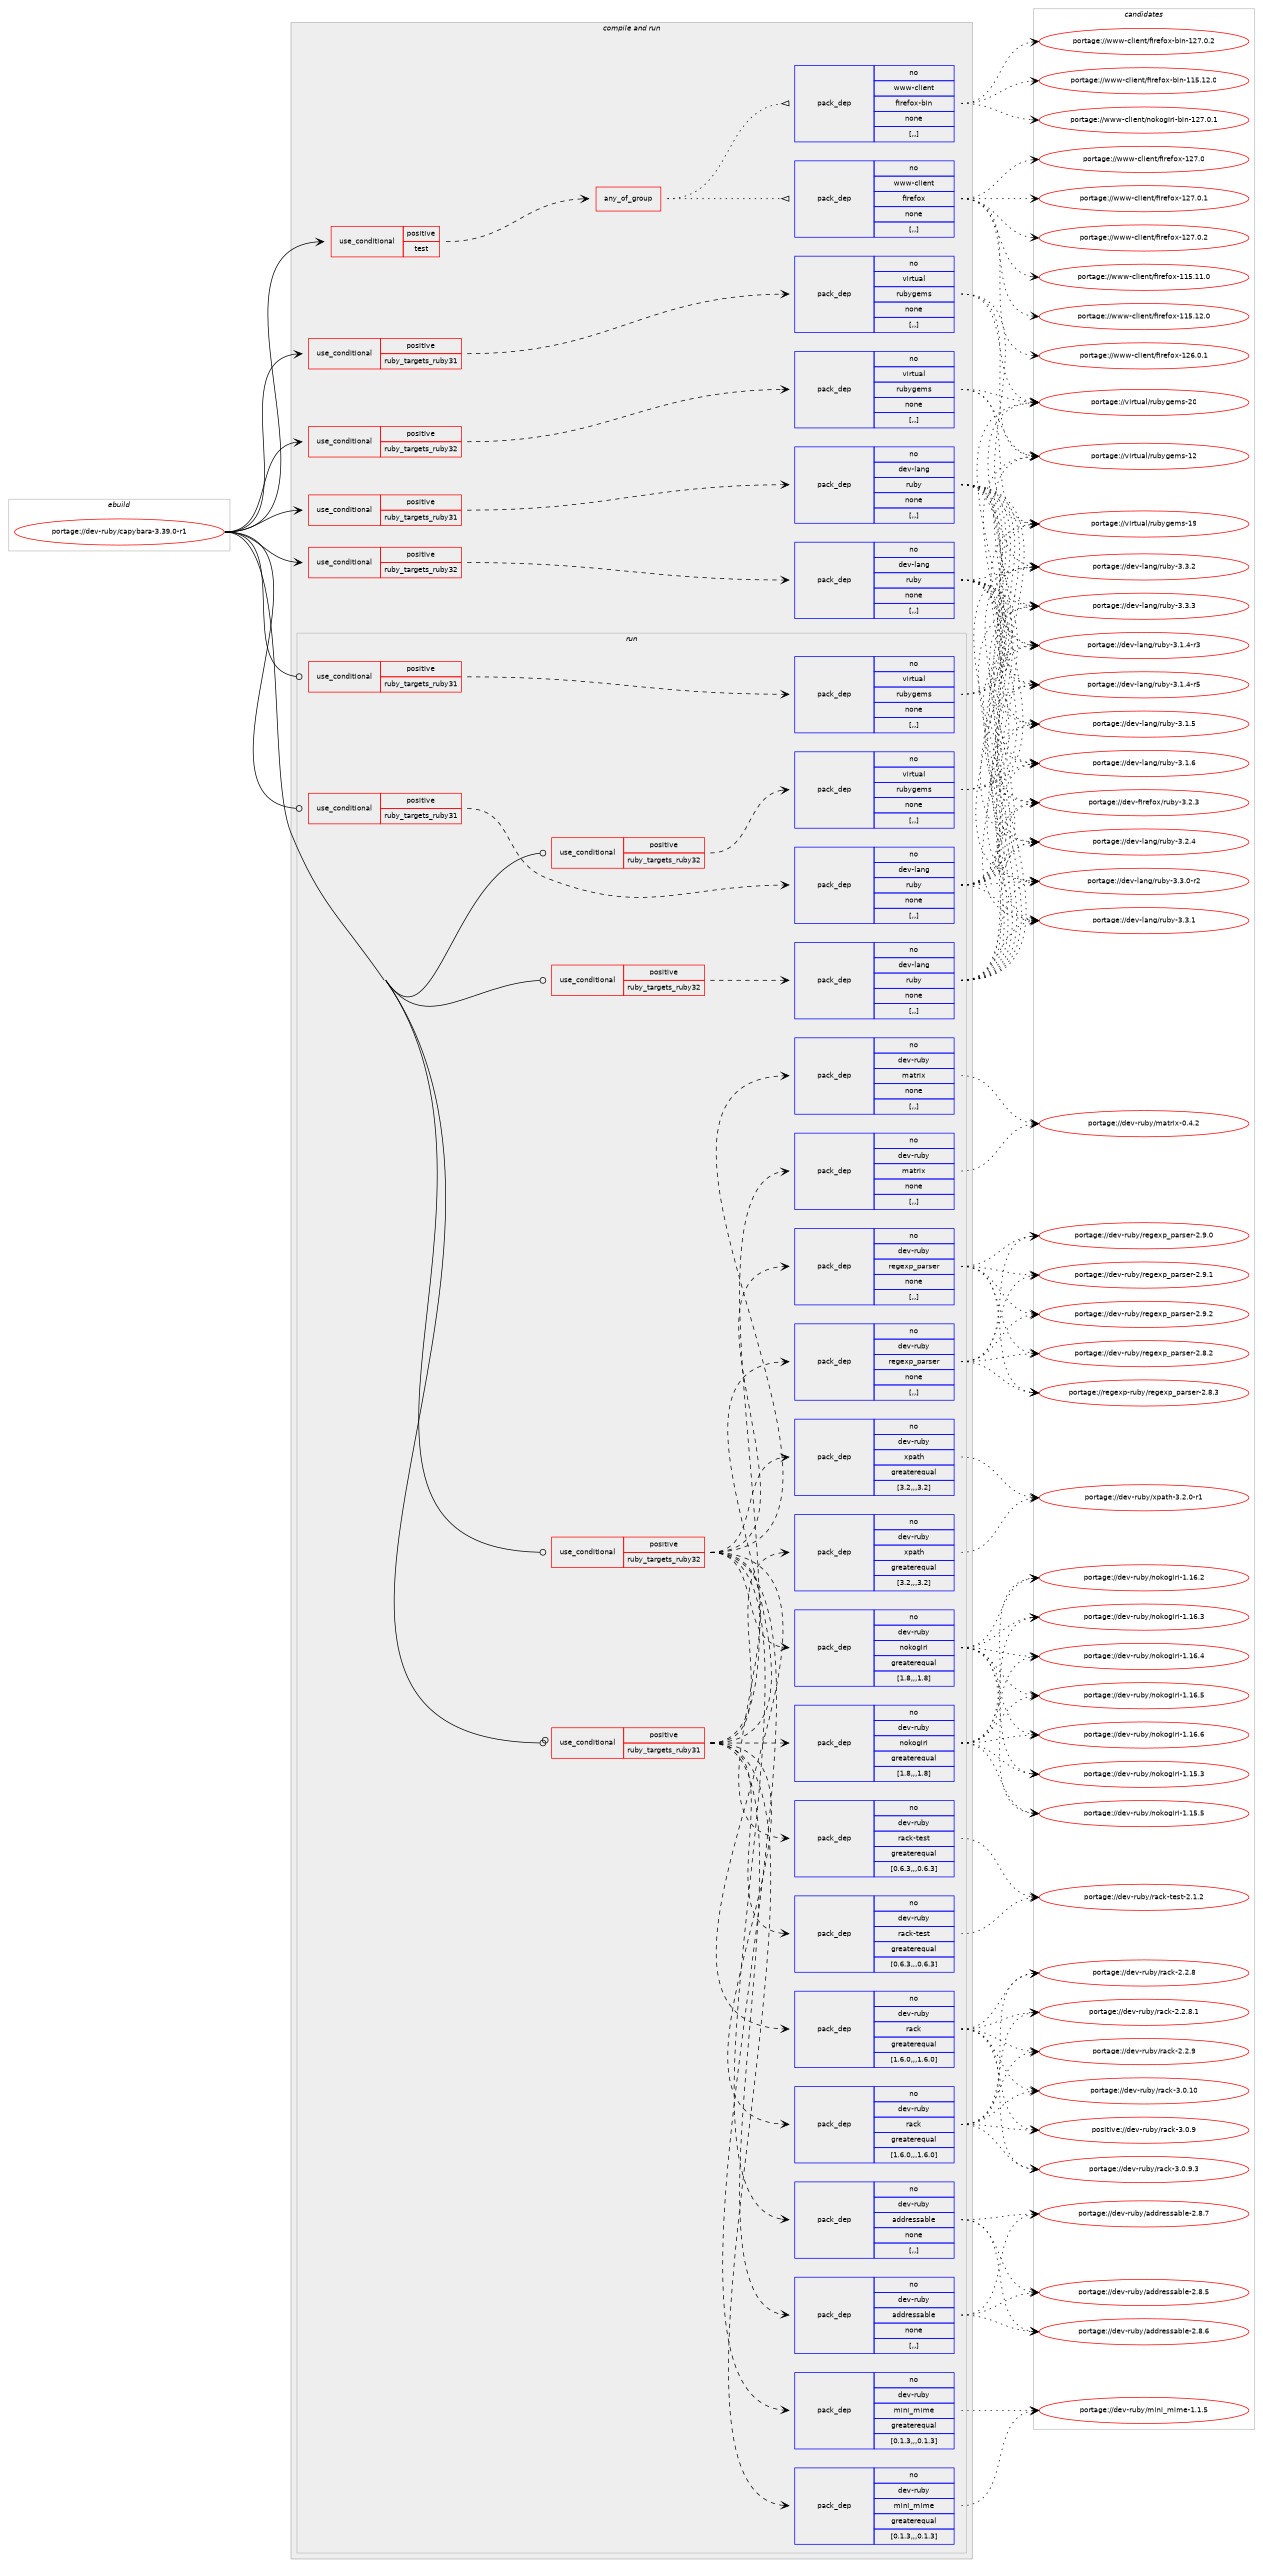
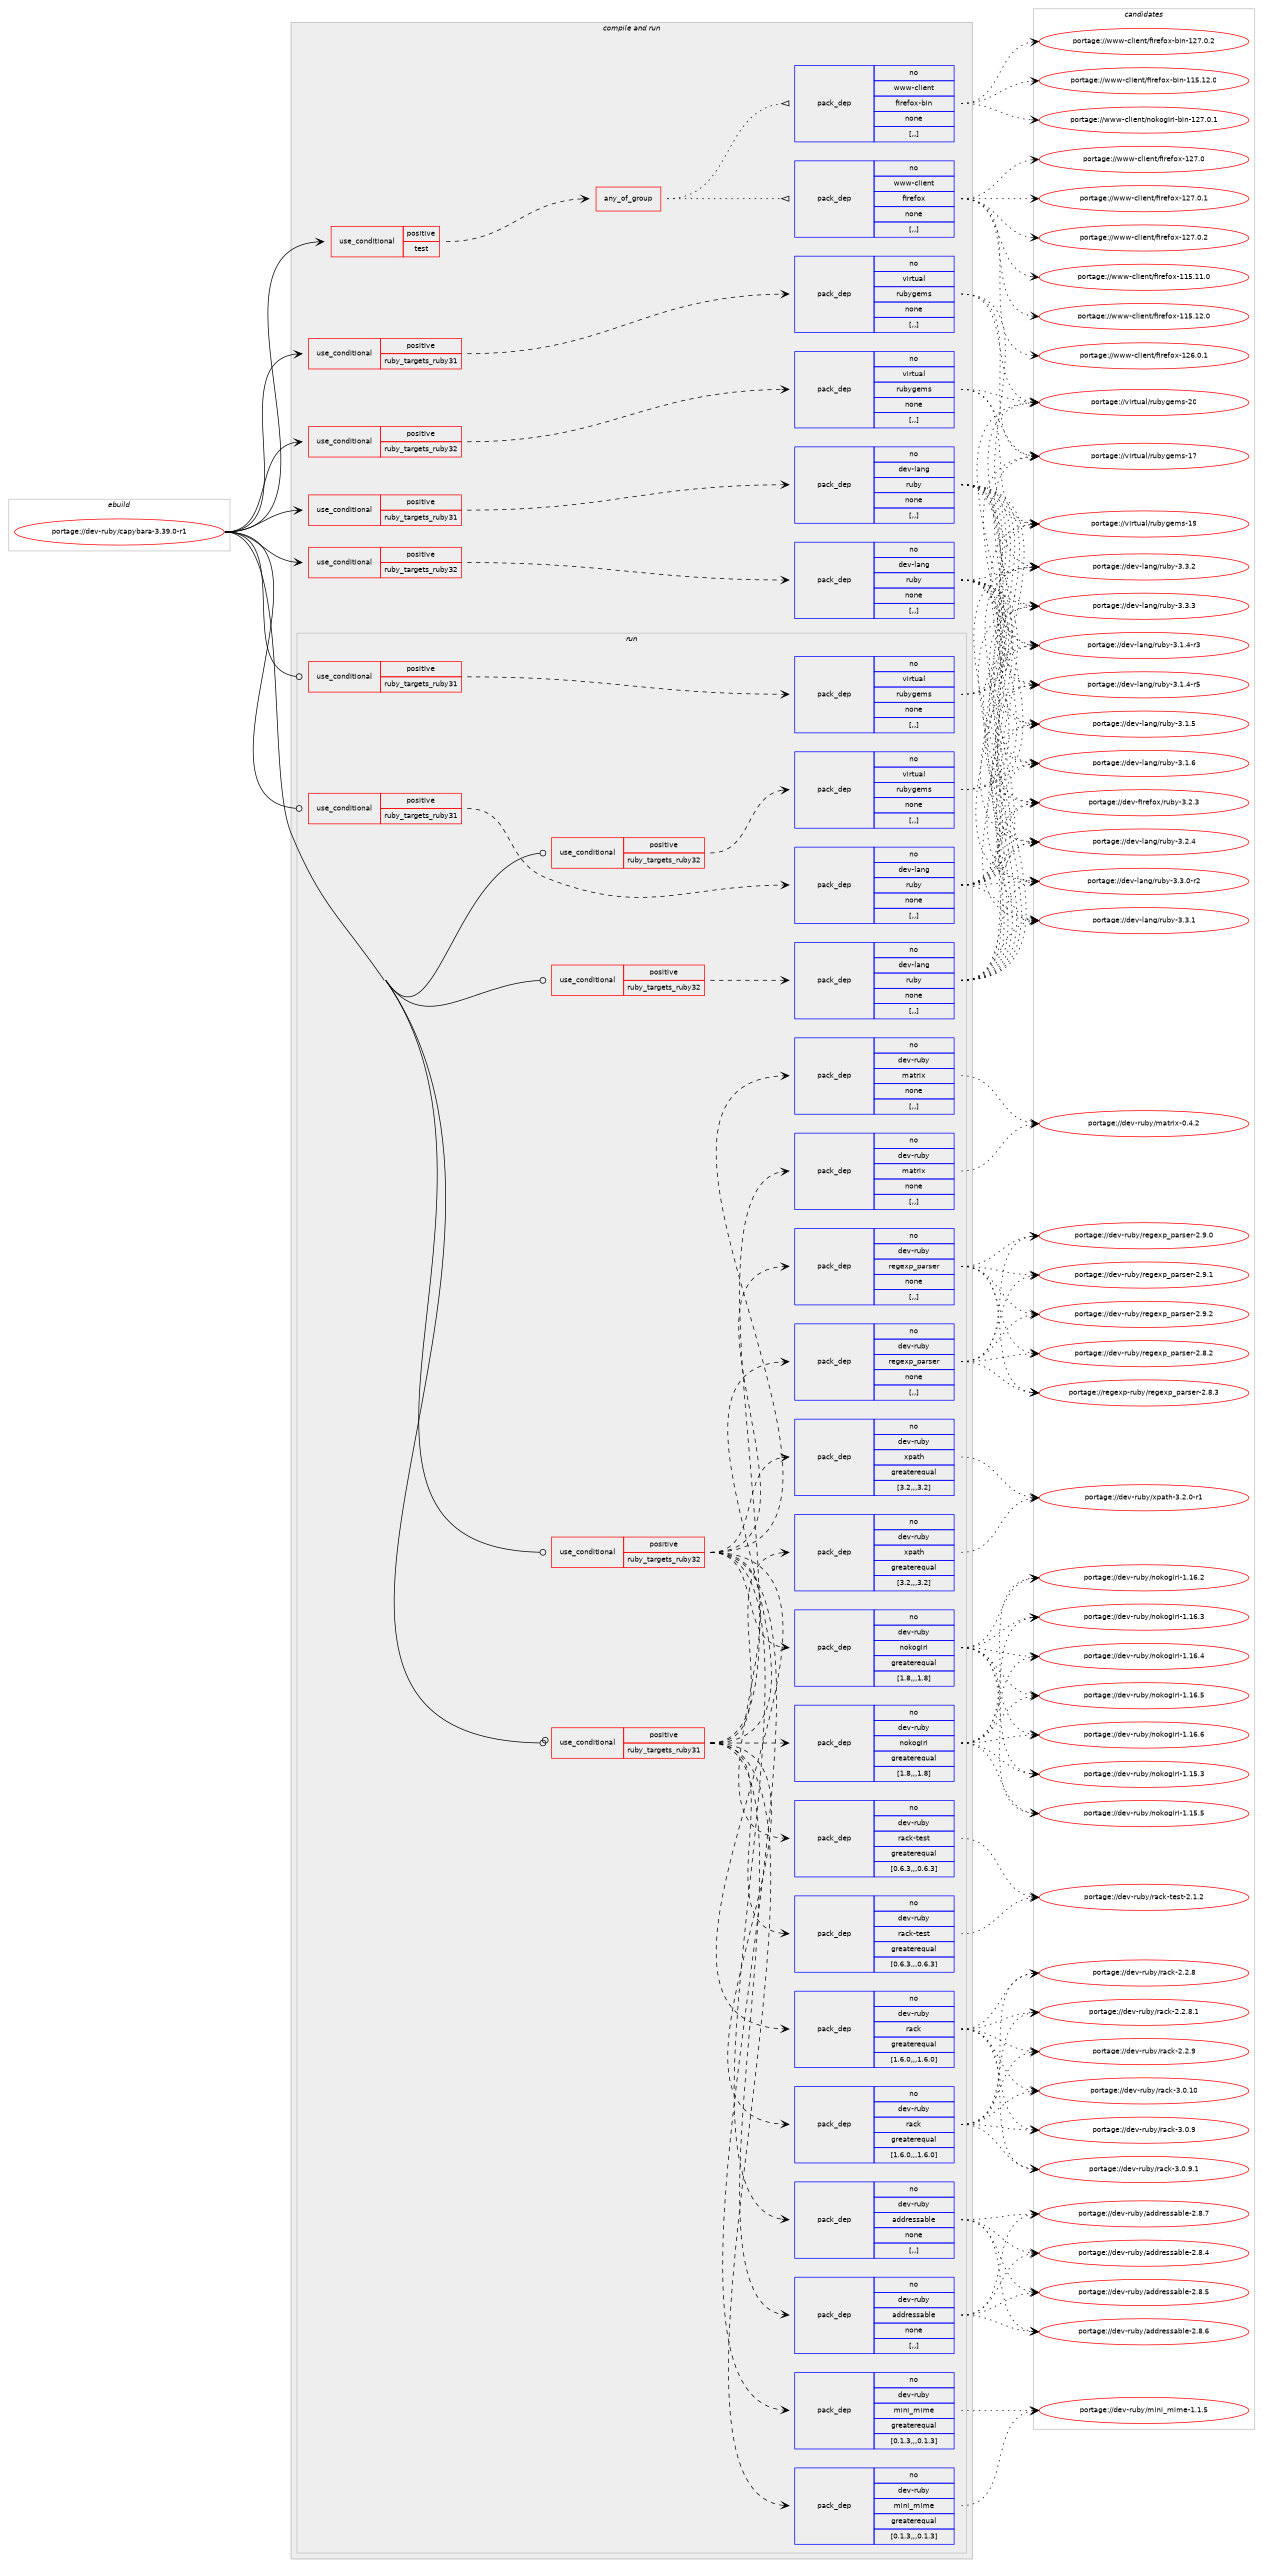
node "portage://virtual/rubygems-12": label "portage://virtual/rubygems-12" -> "portage://virtual/rubygems-17"
node "positive://dev-ruby/rack-3.0.9": label "positive://dev-ruby/rack-3.0.9" -> "portage://dev-ruby/rack-3.0.9"
node "portage://dev-ruby/rack-3.0.9.3": label "portage://dev-ruby/rack-3.0.9.3" -> "portage://dev-ruby/rack-3.0.9.1"
node "portage://dev-ruby/addressable-2.8.4": added
